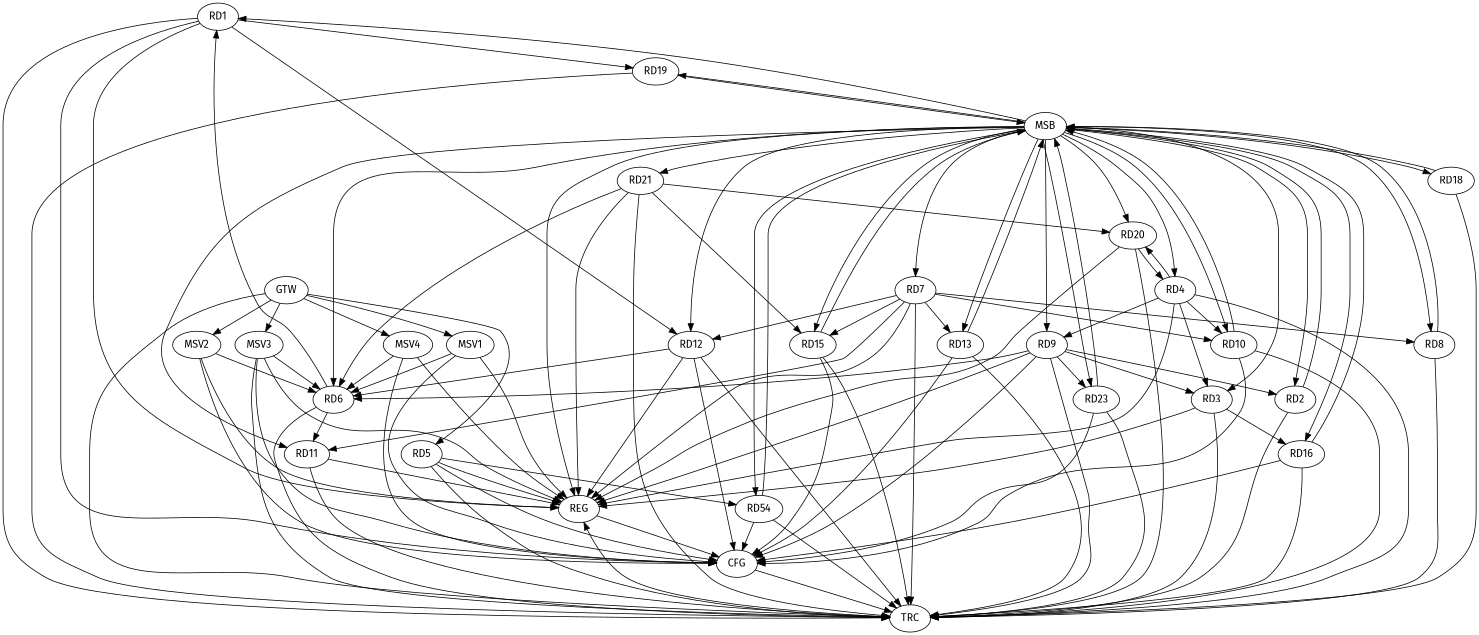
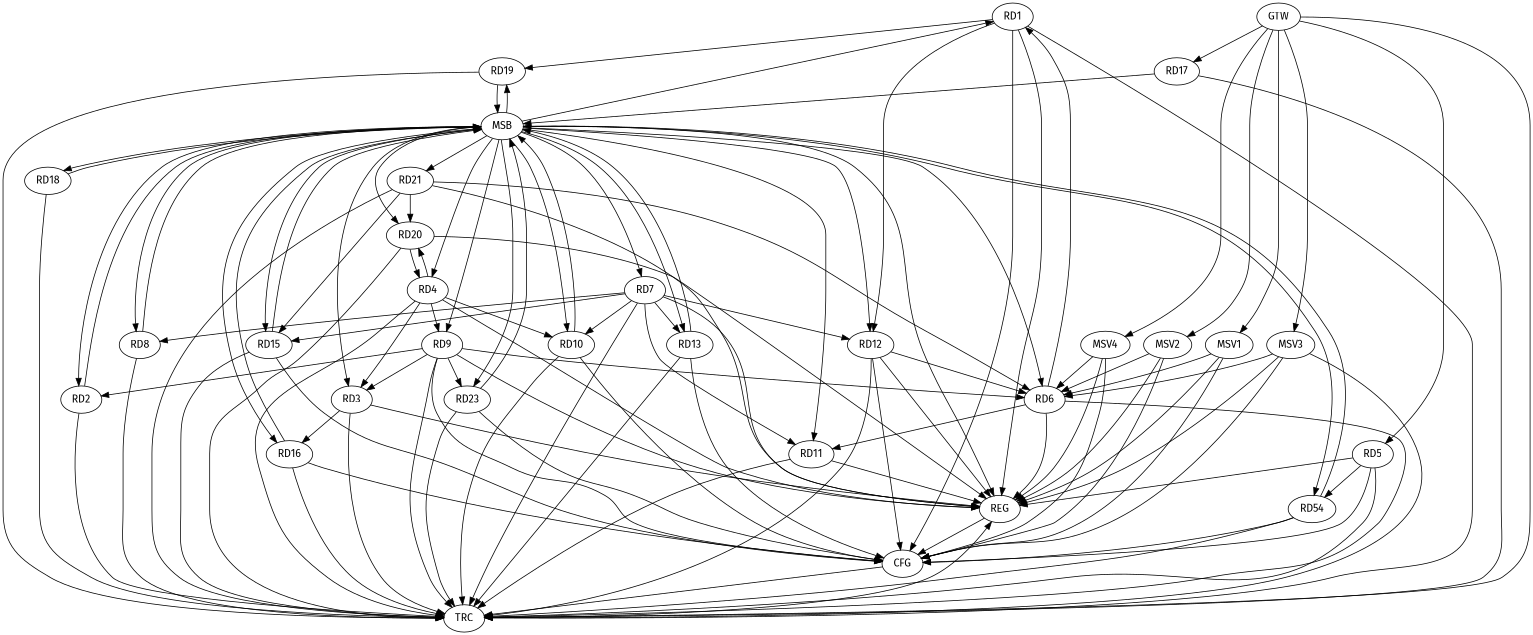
node "RD17": added
edge "RD6" -> "REG": added
